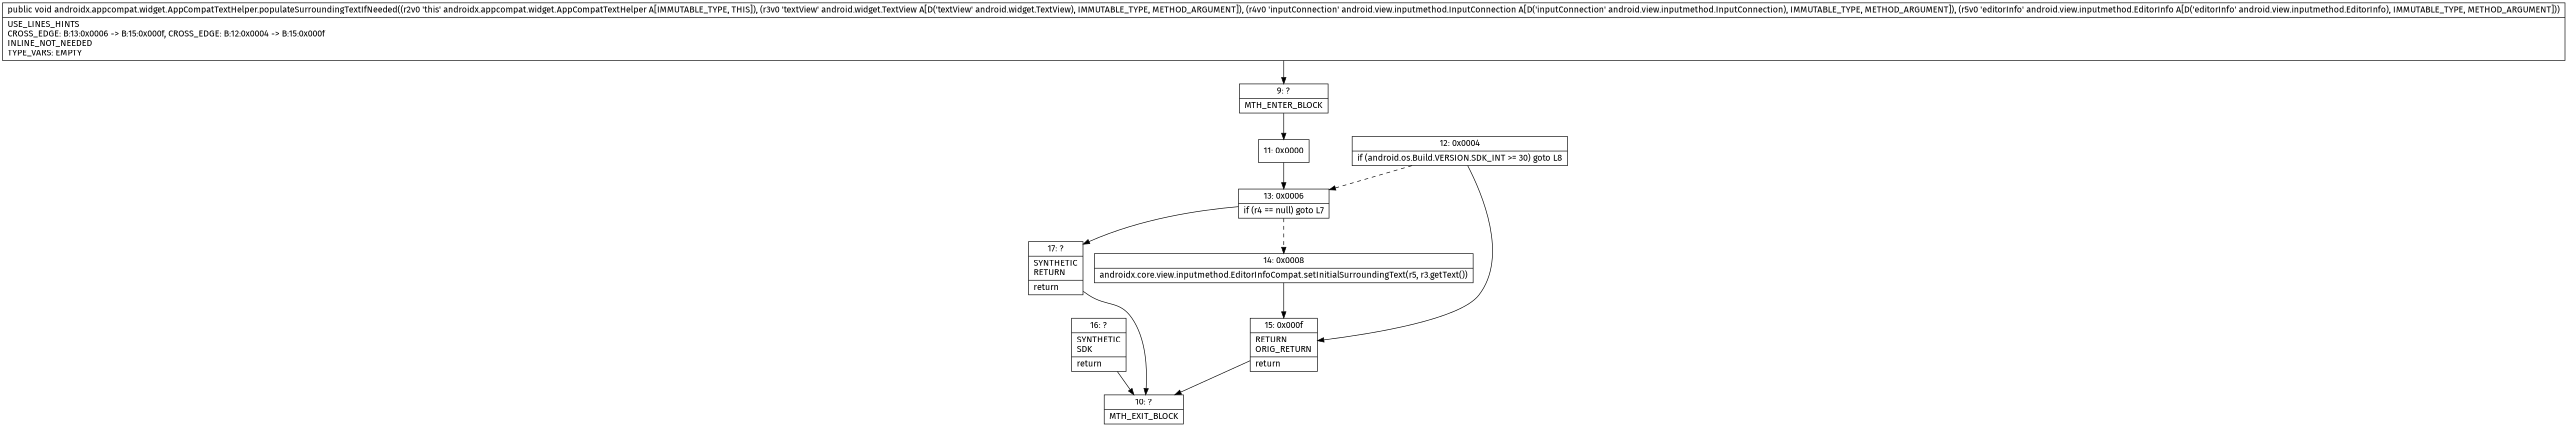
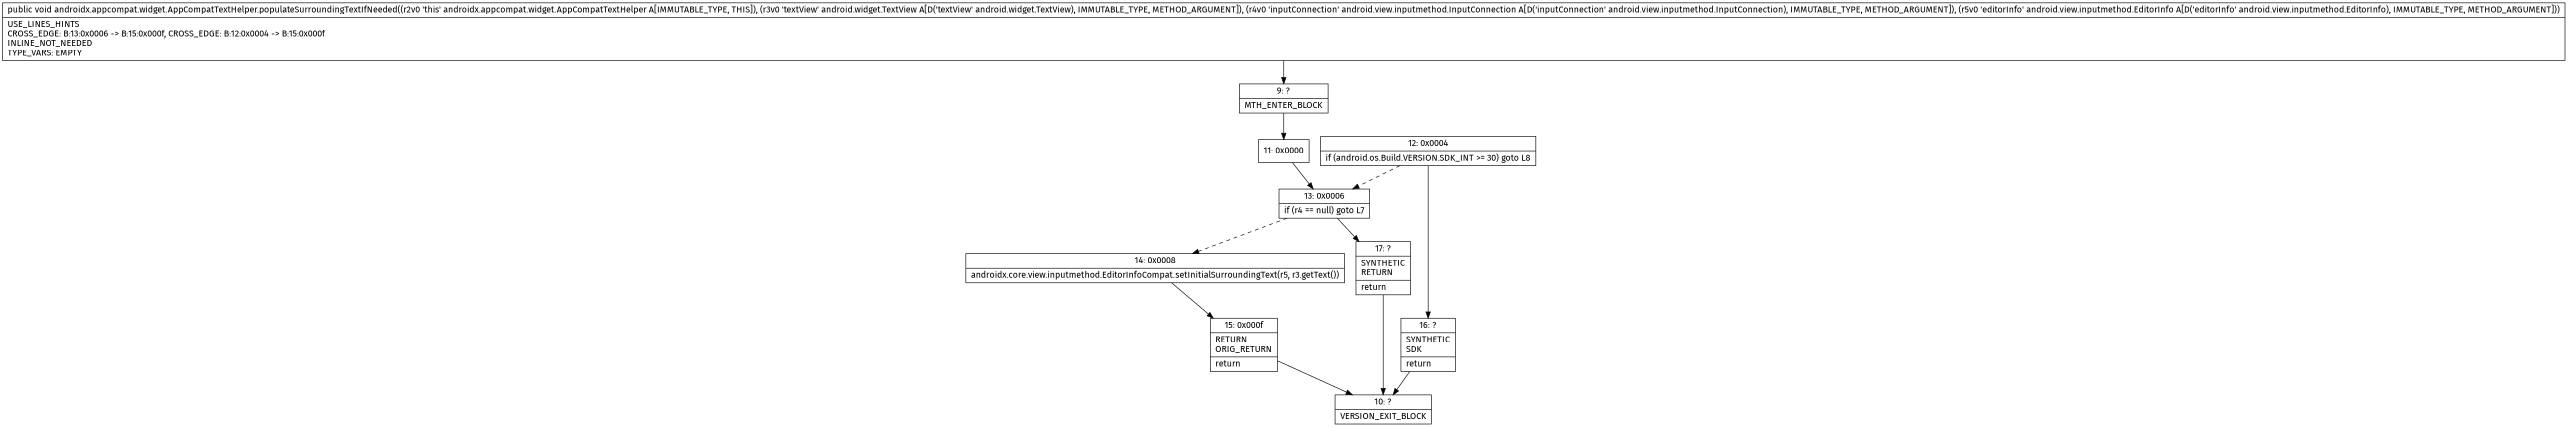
edge "12: 0x0004" -> "15: 0x000f": now "12: 0x0004" -> "16: ?"
node "10: ?": text "MTH_EXIT_BLOCK" -> "VERSION_EXIT_BLOCK"
